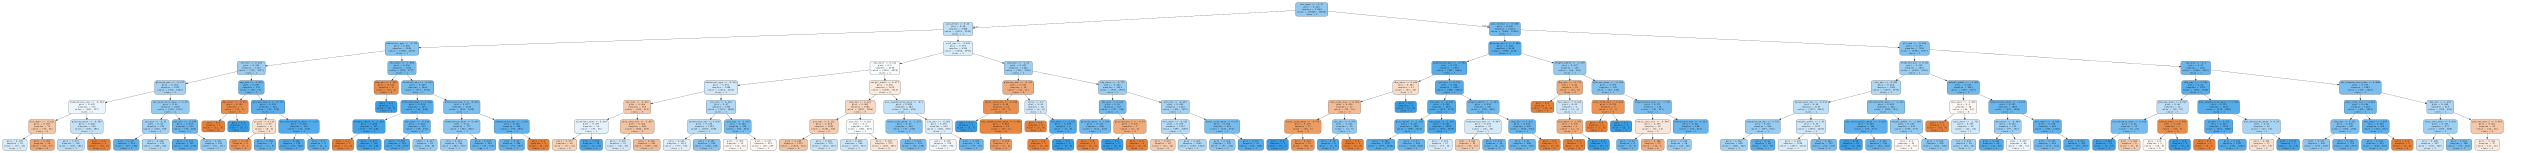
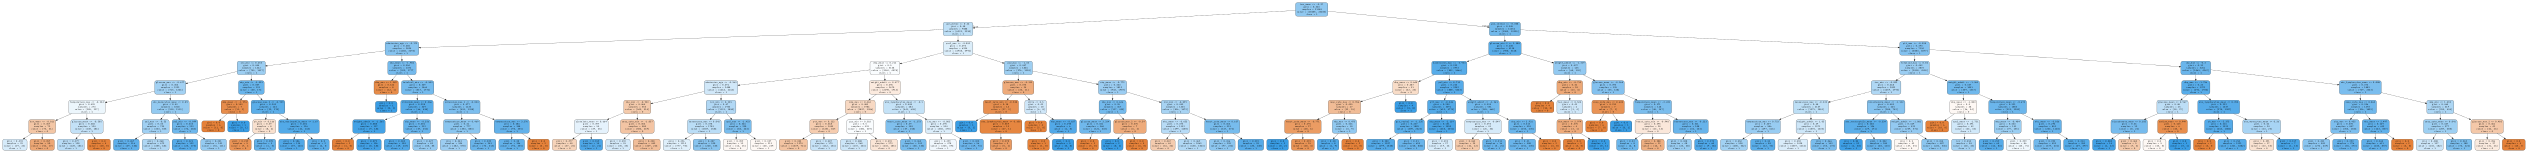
node "admit = 0.427 samples = 82 value = [38, 85] class = 1": label "admit = 0.427 samples = 82 value = [38, 85] class = 1" -> "gini = 0.427 samples = 82 value = [38, 85] class = 1"
node "gini = 0.309 samples = 243 value = [74, 313] age = 1": label "gini = 0.309 samples = 243 value = [74, 313] age = 1" -> "gini = 0.309 samples = 243 value = [74, 313] class = 1"
node "gini = 0.172 samples = 60 value = [9, 86] class = 1": added
node "gini = 0.0 samples = 5 value = [15, 0] class = 0": added
